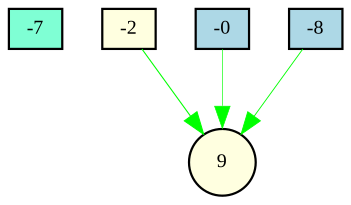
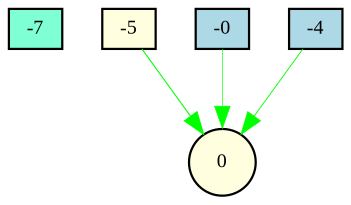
node "-2": label "-2" -> "-5"
node "-8": label "-8" -> "-4"
node "9": label "9" -> "0"
